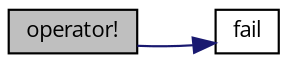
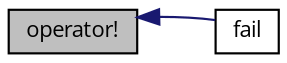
edge "operator!" -> "fail": reversed
